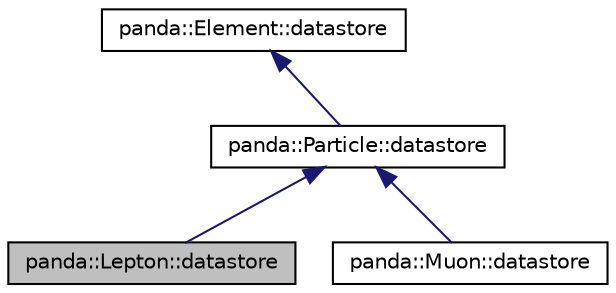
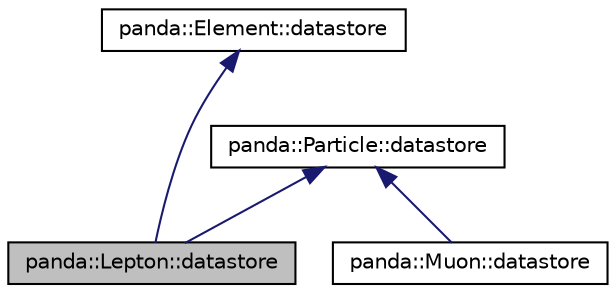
edge "panda::Particle::datastore" -> "panda::Element::datastore": now "panda::Lepton::datastore" -> "panda::Element::datastore"
